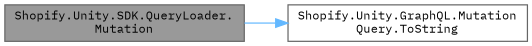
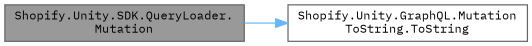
node "Shopify.Unity.GraphQL.Mutation Query.ToString": label "Shopify.Unity.GraphQL.Mutation Query.ToString" -> "Shopify.Unity.GraphQL.Mutation ToString.ToString"
